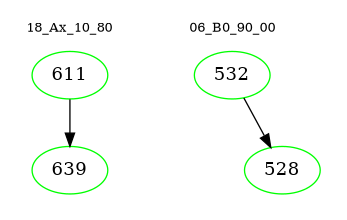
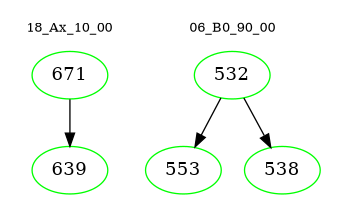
cluster "18_Ax_10_80": label "18_Ax_10_80" -> "18_Ax_10_00"
node "611": label "611" -> "671"
node "553": added
node "528": label "528" -> "538"
